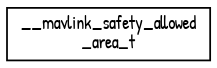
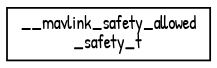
node "__mavlink_safety_allowed _area_t": label "__mavlink_safety_allowed _area_t" -> "__mavlink_safety_allowed _safety_t"
